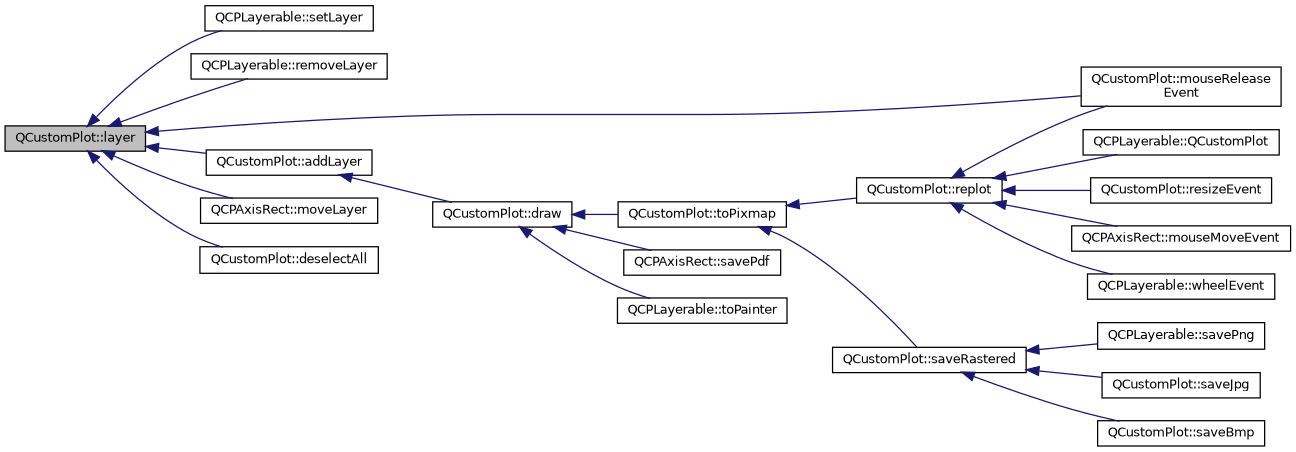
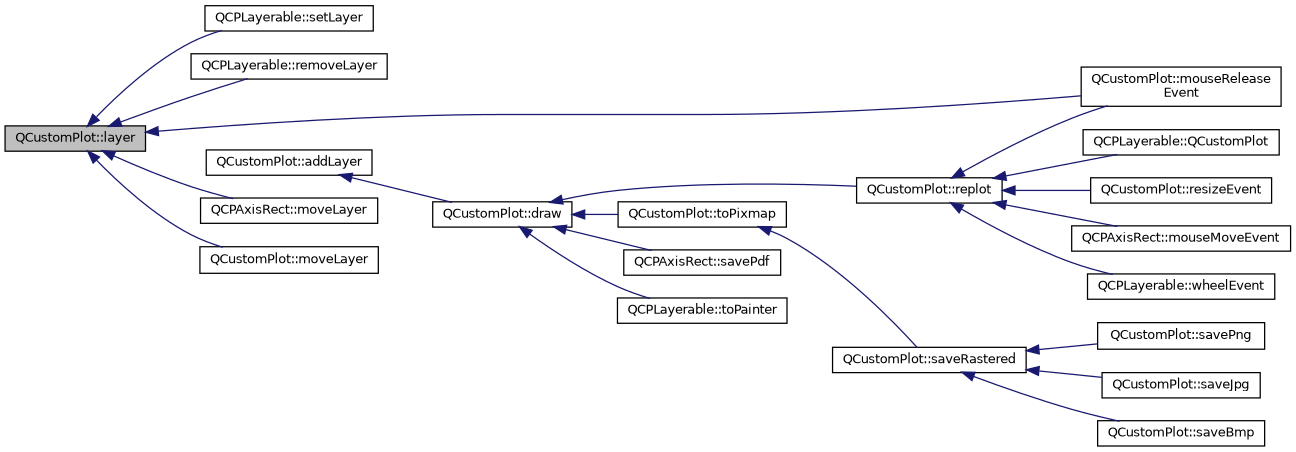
edge "QCustomPlot::addLayer" -> "QCustomPlot::layer": removed
edge "QCustomPlot::replot" -> "QCustomPlot::toPixmap": now "QCustomPlot::replot" -> "QCustomPlot::draw"
node "QCustomPlot::deselectAll": label "QCustomPlot::deselectAll" -> "QCustomPlot::moveLayer"
node "QCPLayerable::savePng": label "QCPLayerable::savePng" -> "QCustomPlot::savePng"
